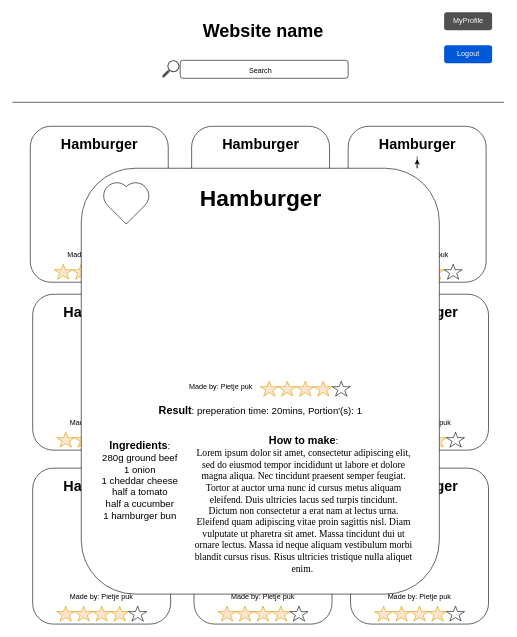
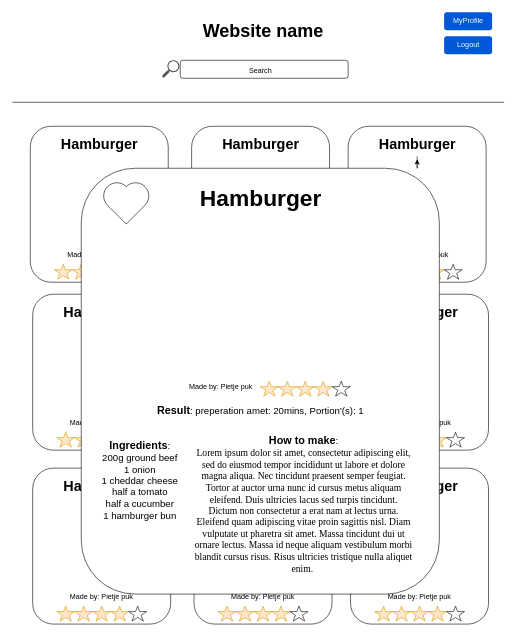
node "MyProfile": fillcolor #505050 -> #0057d8
node "Logout": moved (468, 54) -> (468, 45)
node "Result: preperation time: 20mins, Portion'(s): 1": label "Result: preperation time: 20mins, Portion'(s): 1" -> "Result: preperation amet: 20mins, Portion'(s): 1"
node "Ingredients: 280g ground beef 1 onion 1 cheddar cheese half a tomato half a cucumber 1 hamburger bun": label "Ingredients: 280g ground beef 1 onion 1 cheddar cheese half a tomato half a cucumber 1 hamburger bun" -> "Ingredients: 200g ground beef 1 onion 1 cheddar cheese half a tomato half a cucumber 1 hamburger bun"
